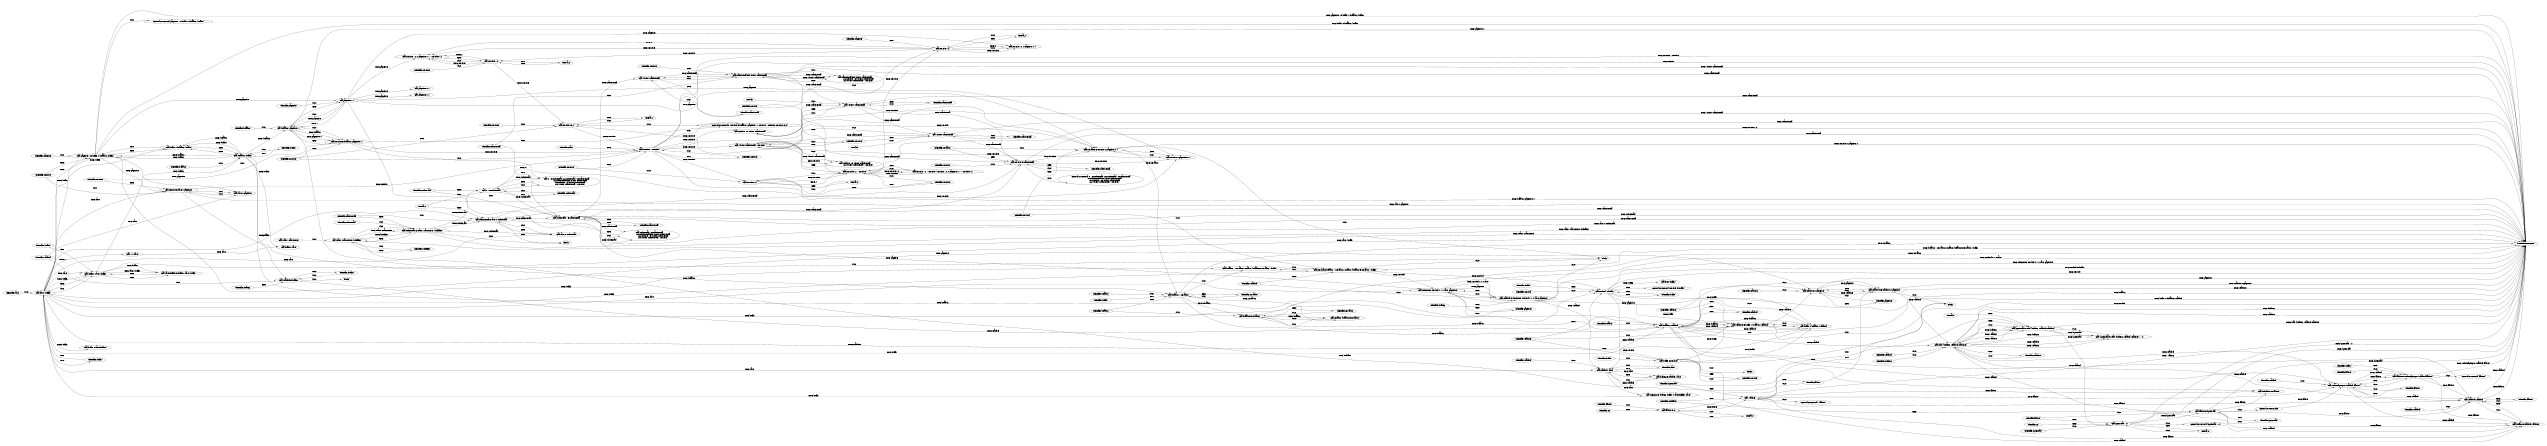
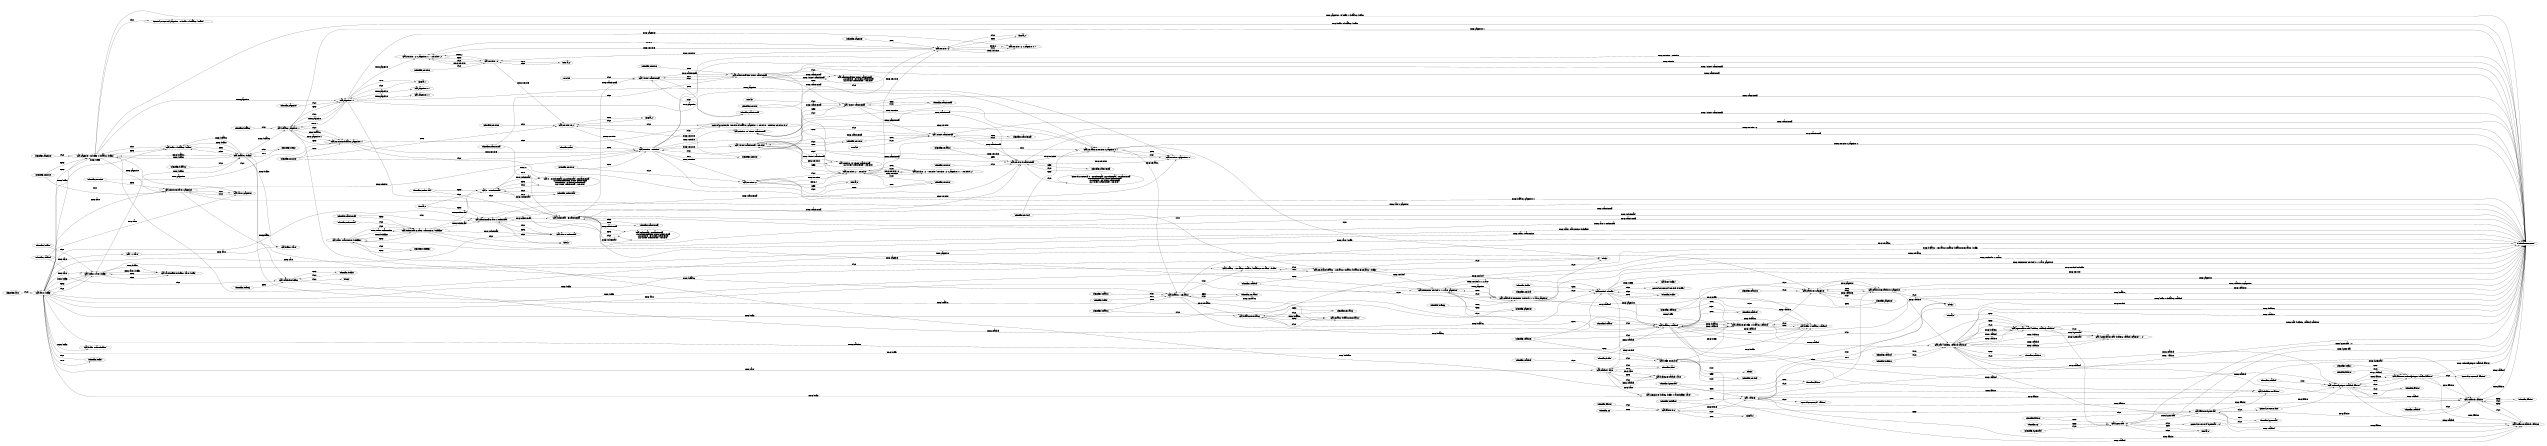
node "1000425": added
node "(Literal,1)": added
node "(Call,stats->stat.st_size)": removed
edge "(Call,save - buffer)" -> "(Call,1 + save)": label "DDG: 2" -> "DDG: save"
edge "(Call,readbuf = ALIGN_TO (newbuf + 1 + save, pagesize))" -> "(Call,readbuf - save)": now "(Call,readbuf = ALIGN_TO (newbuf + 1 + save, pagesize))" -> "(Call,bufalloc - readbuf)"
